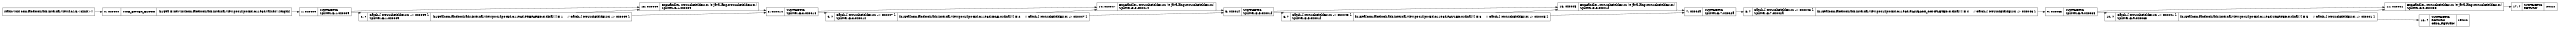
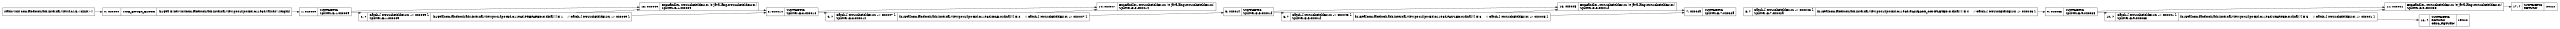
edge "14: 0x0047" -> "5: 0x001f": removed
edge "7: 0x002a" -> "8: ?": removed
